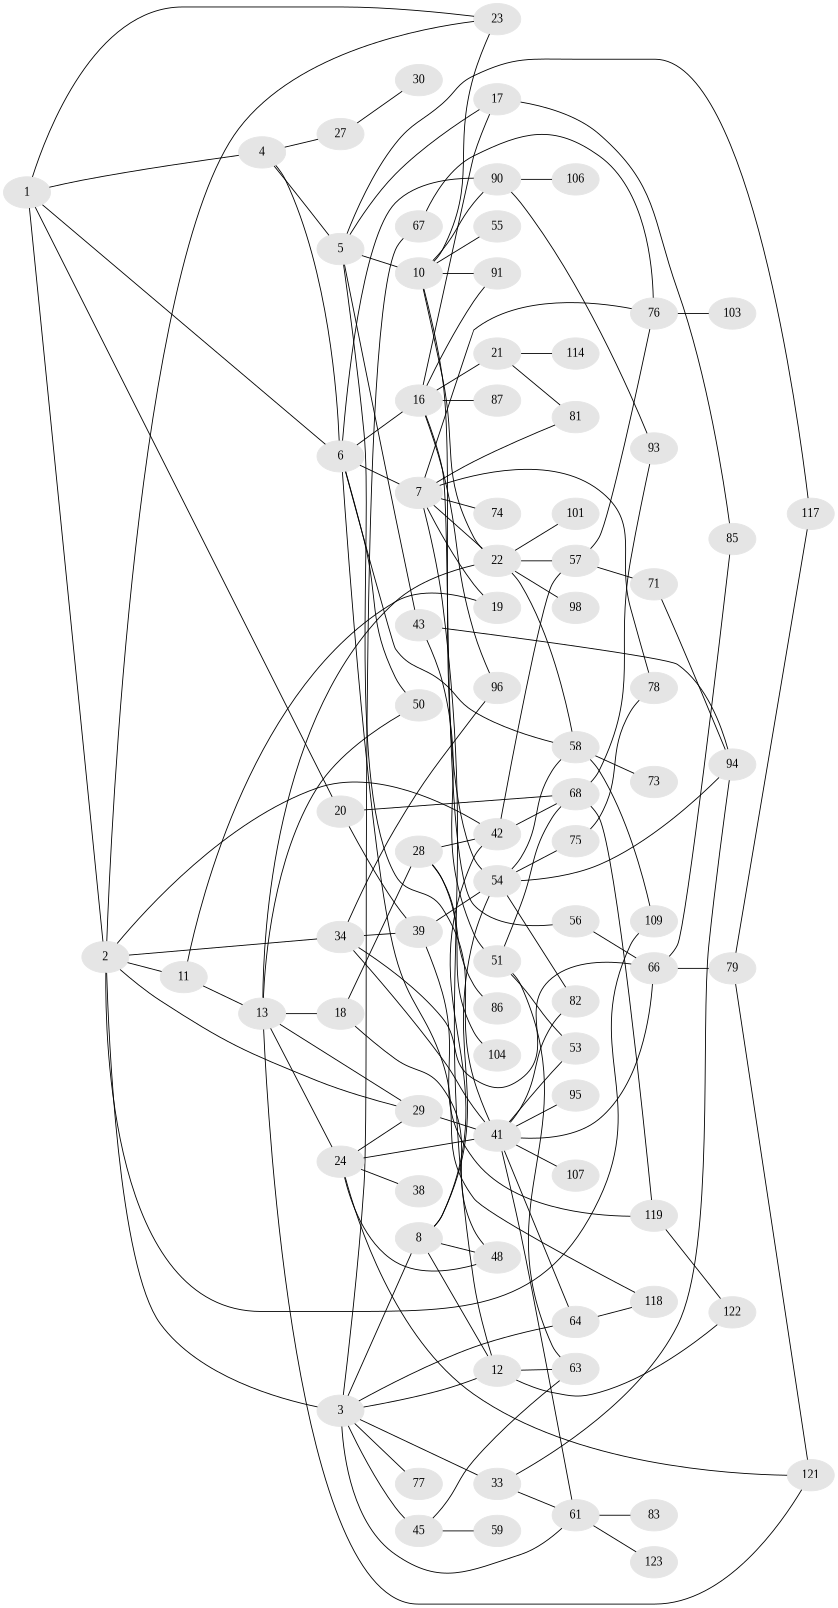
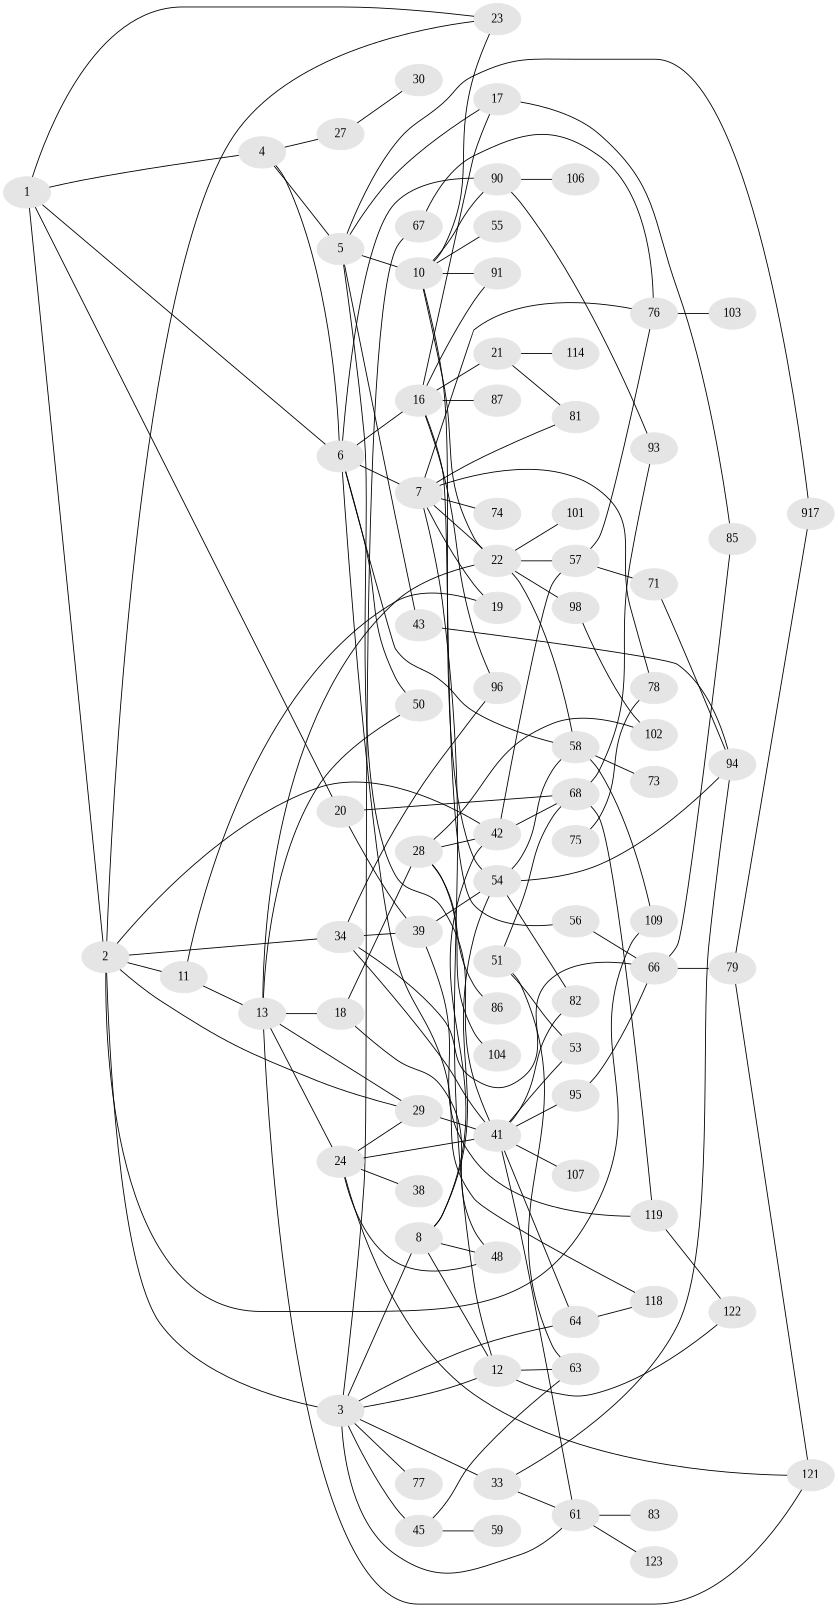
node "117": label "117" -> "917"
node "102": added
edge "43" -- "51": removed
edge "75" -- "54": removed
edge "66" -- "41": now "66" -- "95"
